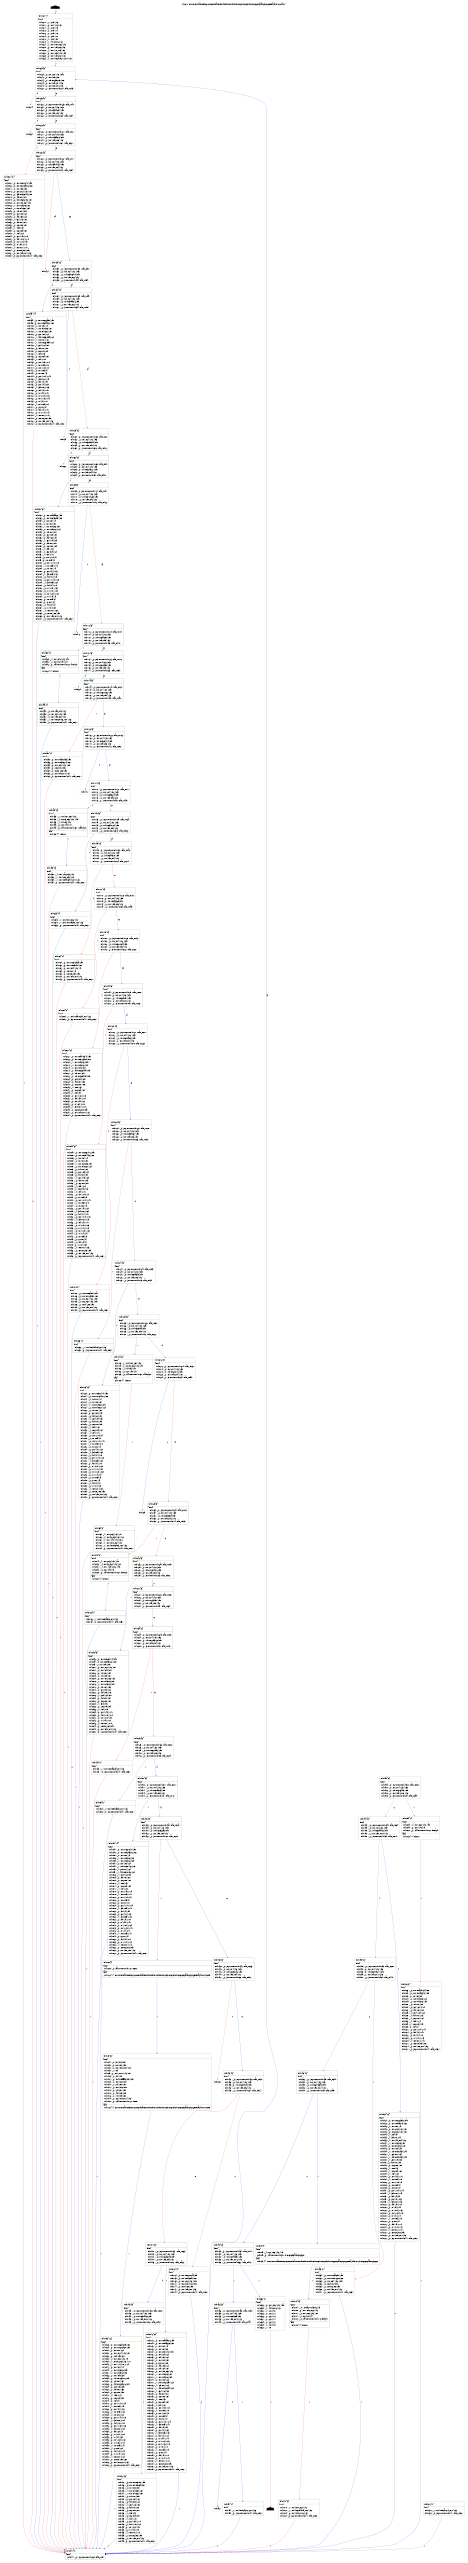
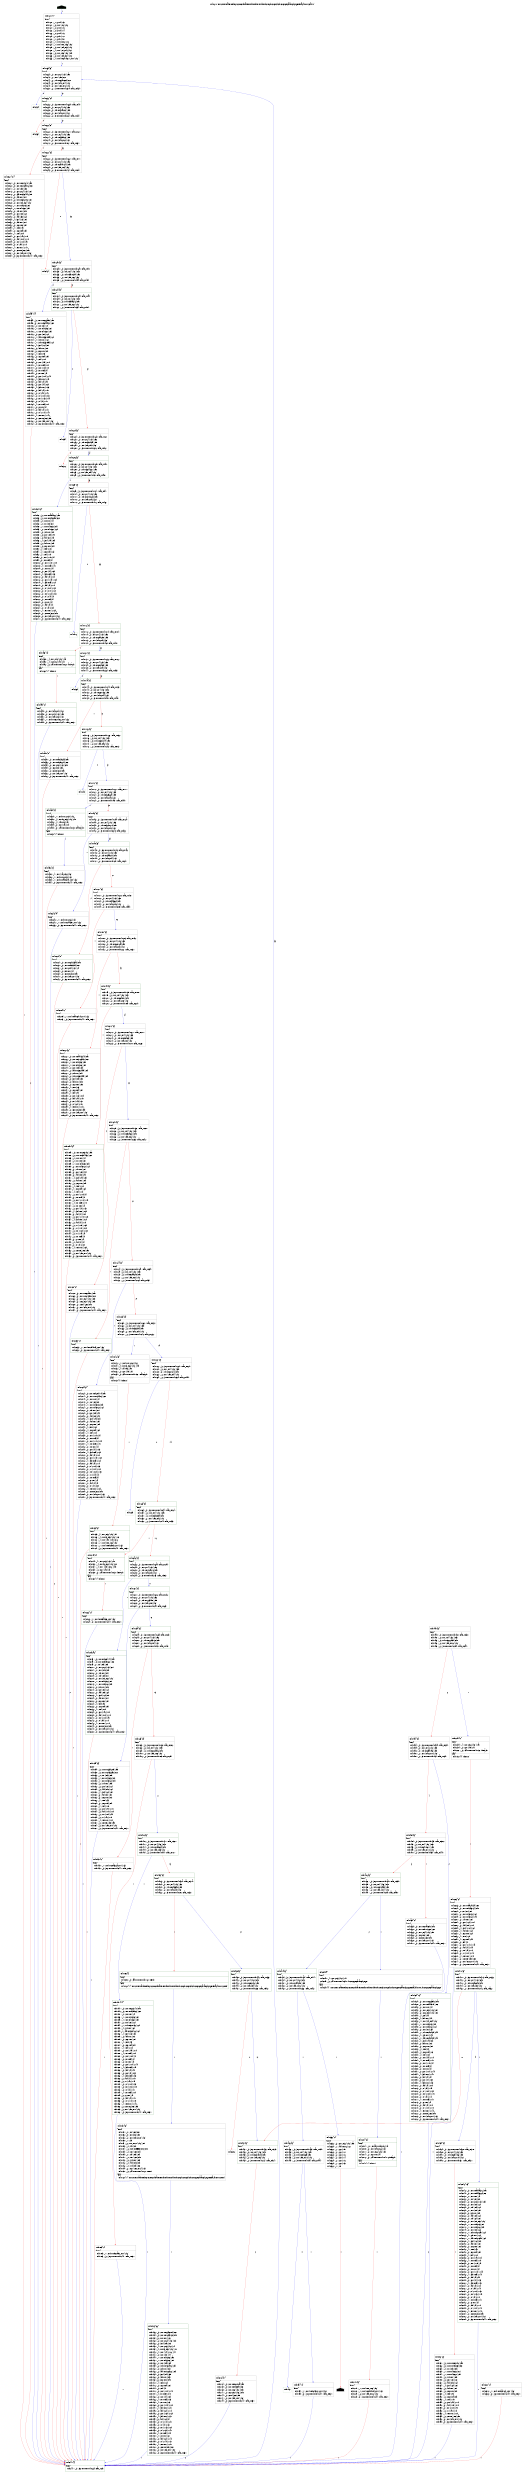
edge "0x401682 [25]" -> "0x402434": label " 29" -> " 0"
node "0x401c99 [83]": added
edge "0x401957 [25]" -> "0x401970 [25]": reversed
